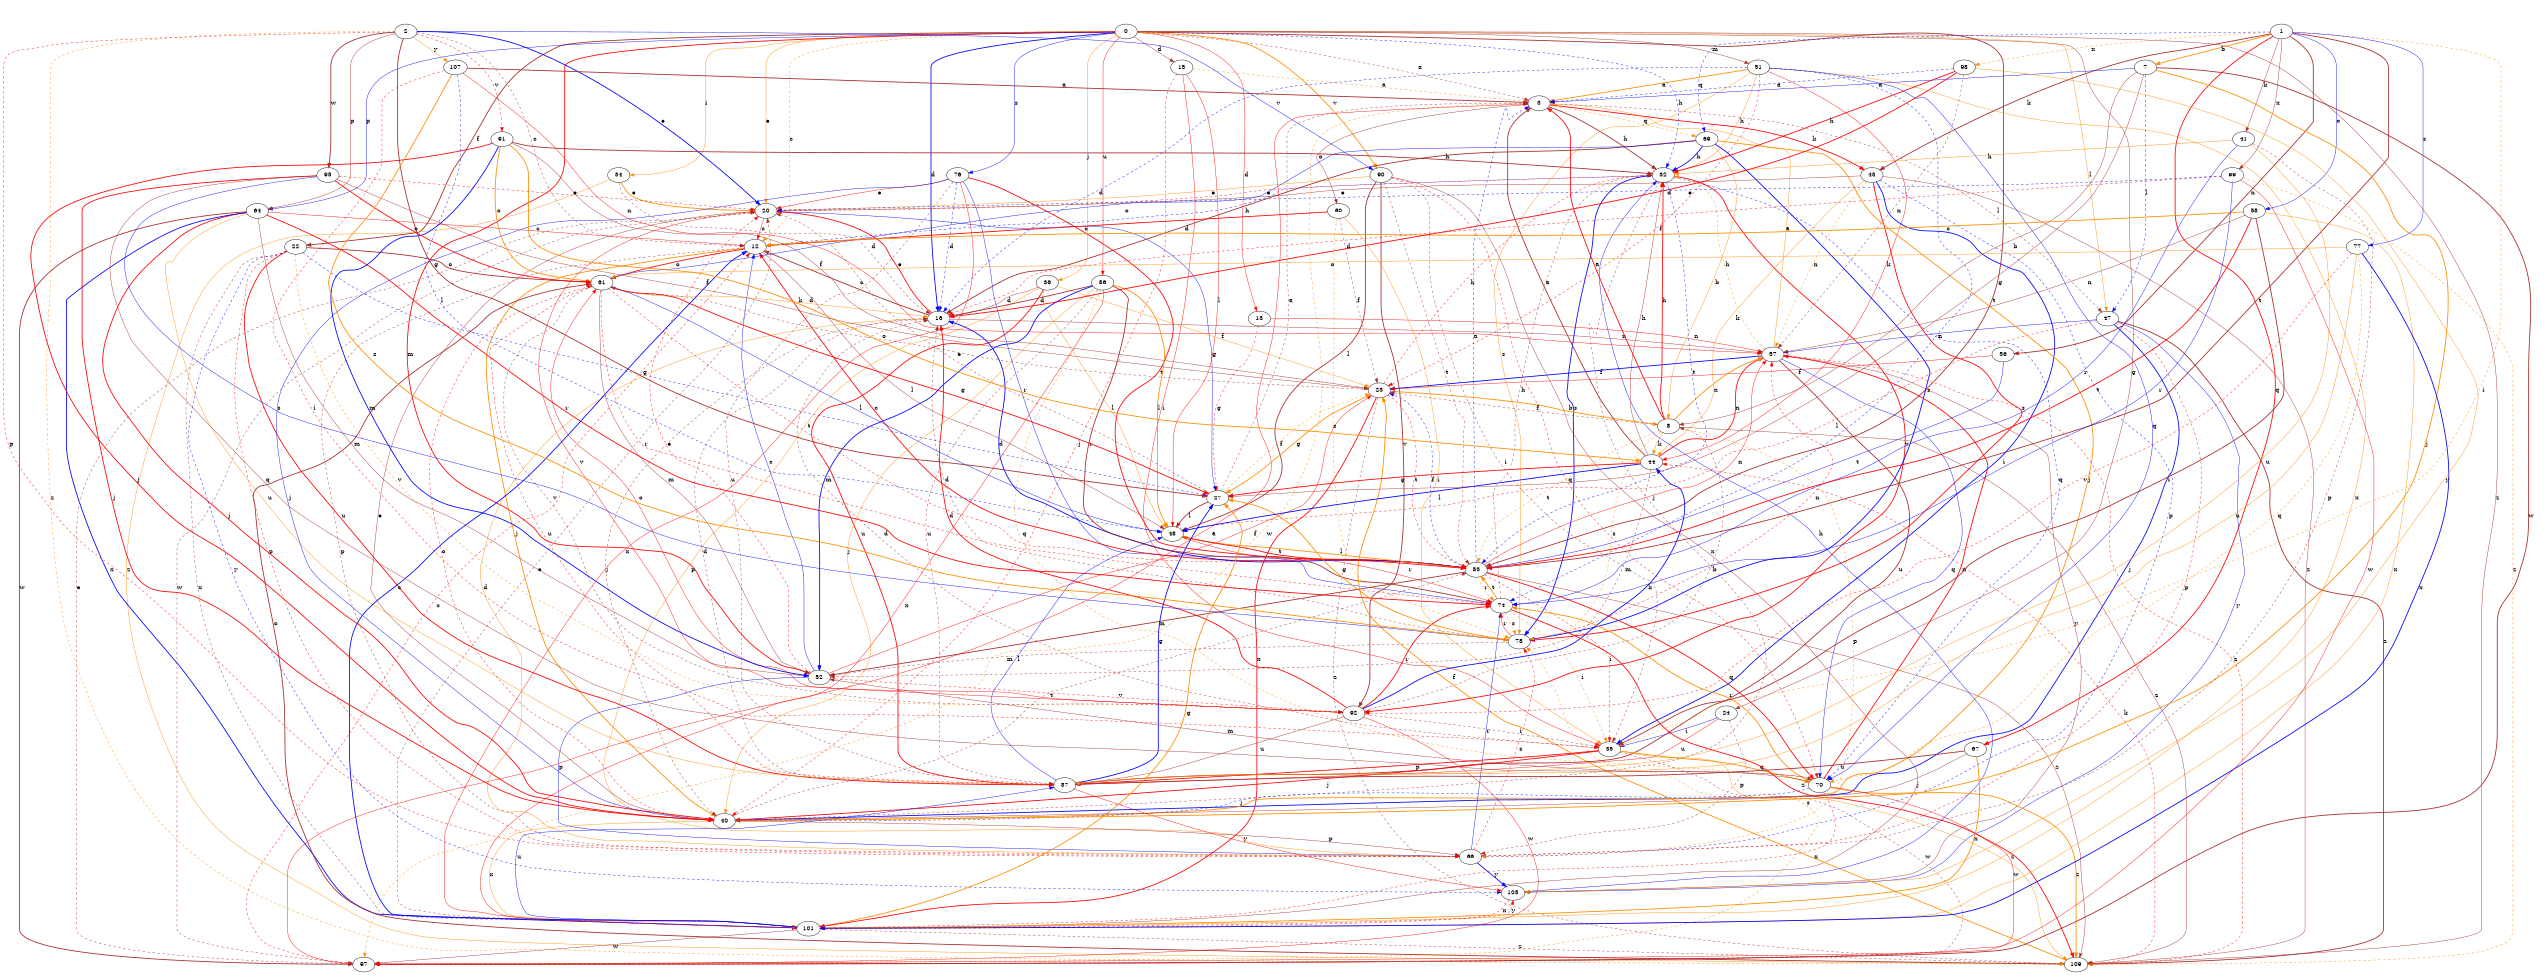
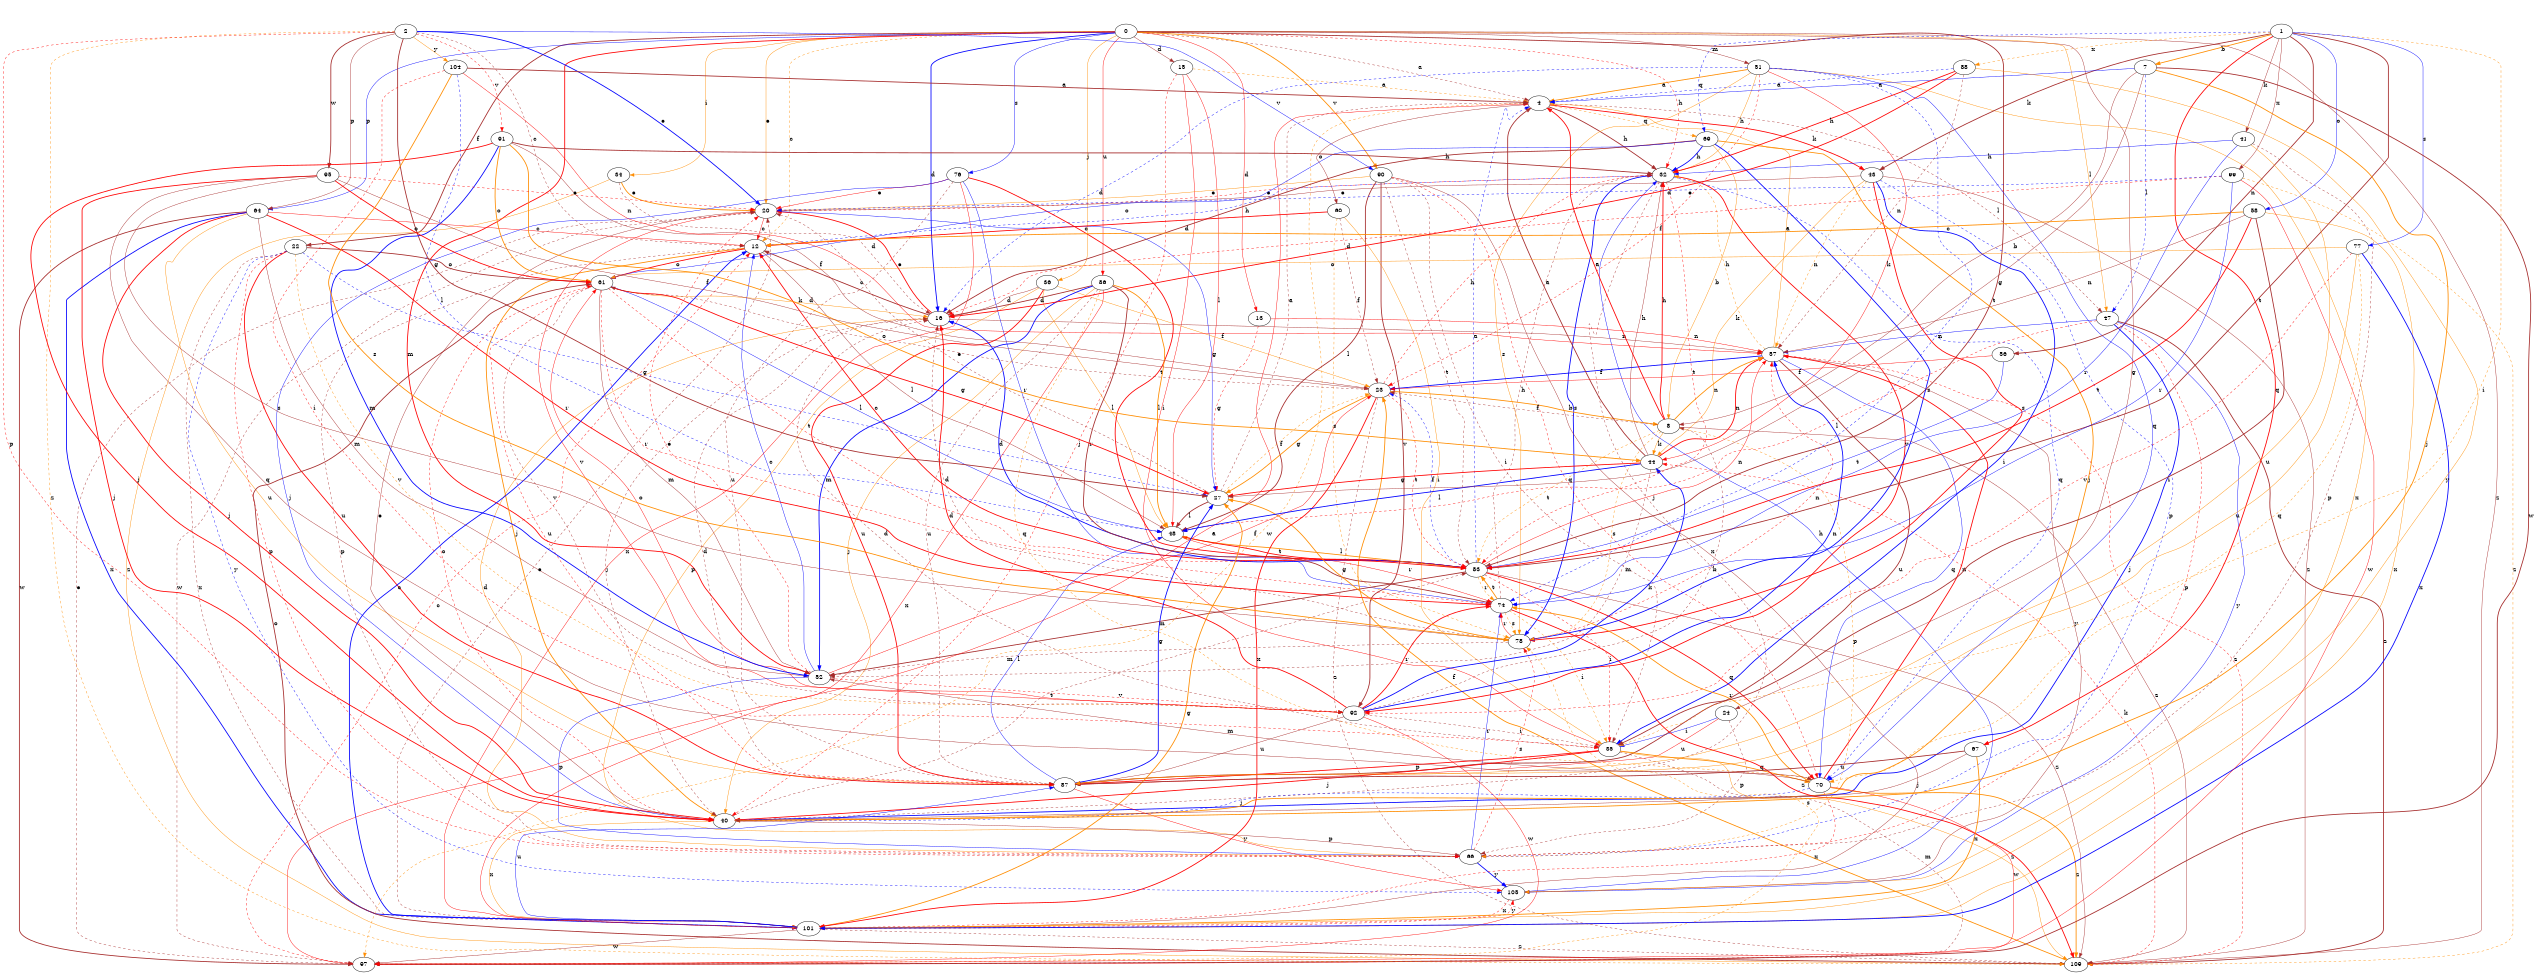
edge "0" -> "32": color blue -> red
node "107": label "107" -> "104"
node "98": label "98" -> "88"
node "3": label "3" -> "4"
edge "41" -> "32": color darkorange -> blue
edge "76" -> "16": removed, label "d"
edge "32" -> "83": color blue -> red
edge "95" -> "78": color blue -> brown
edge "92" -> "57": added, label "n"
edge "35" -> "97": label "w" -> "m"
